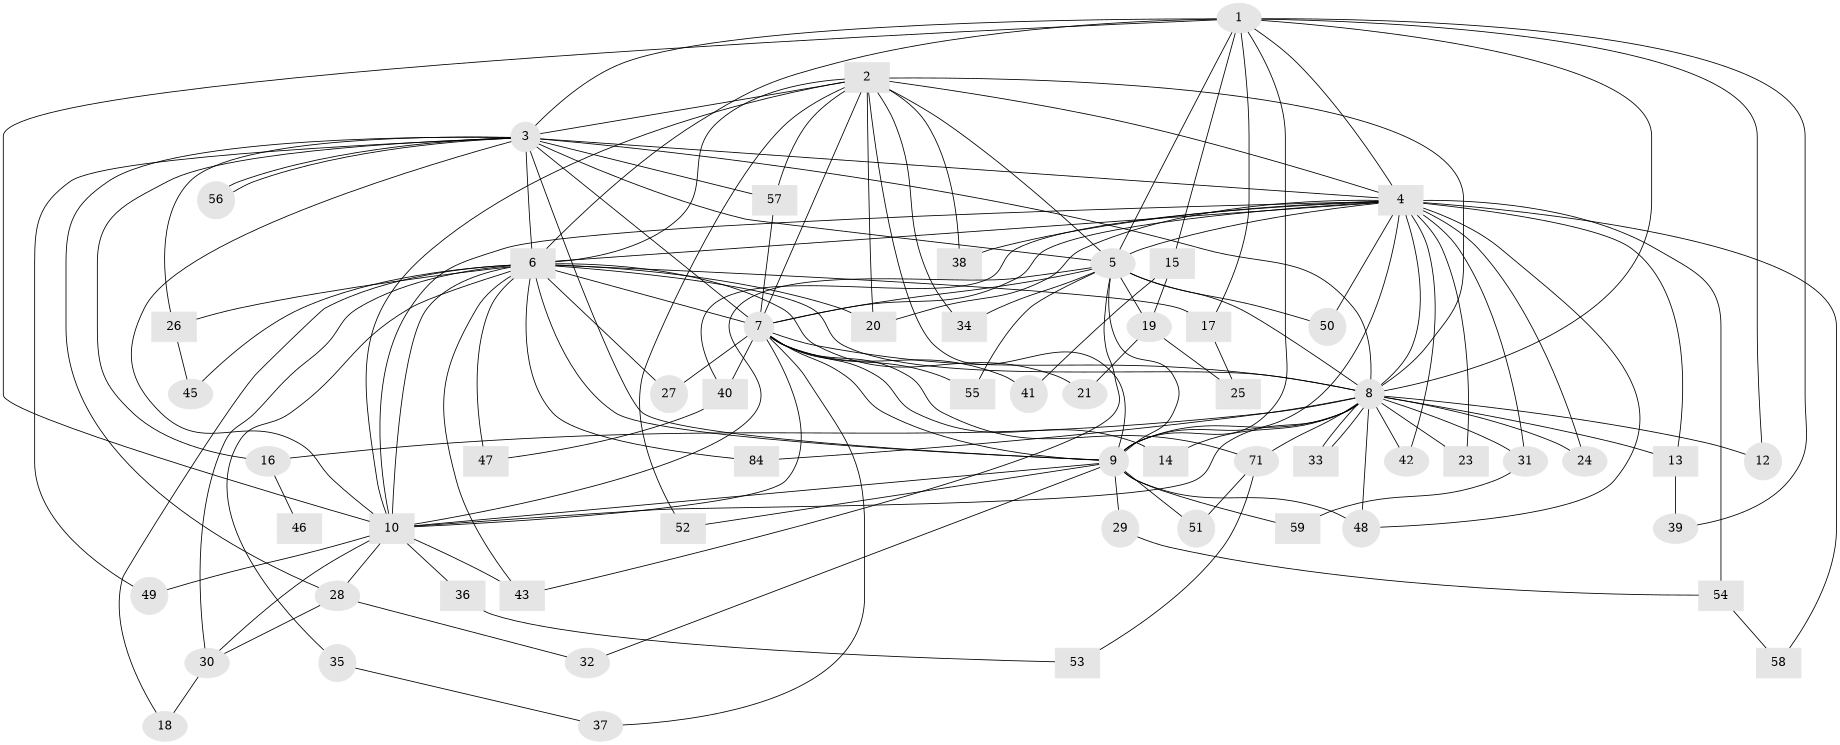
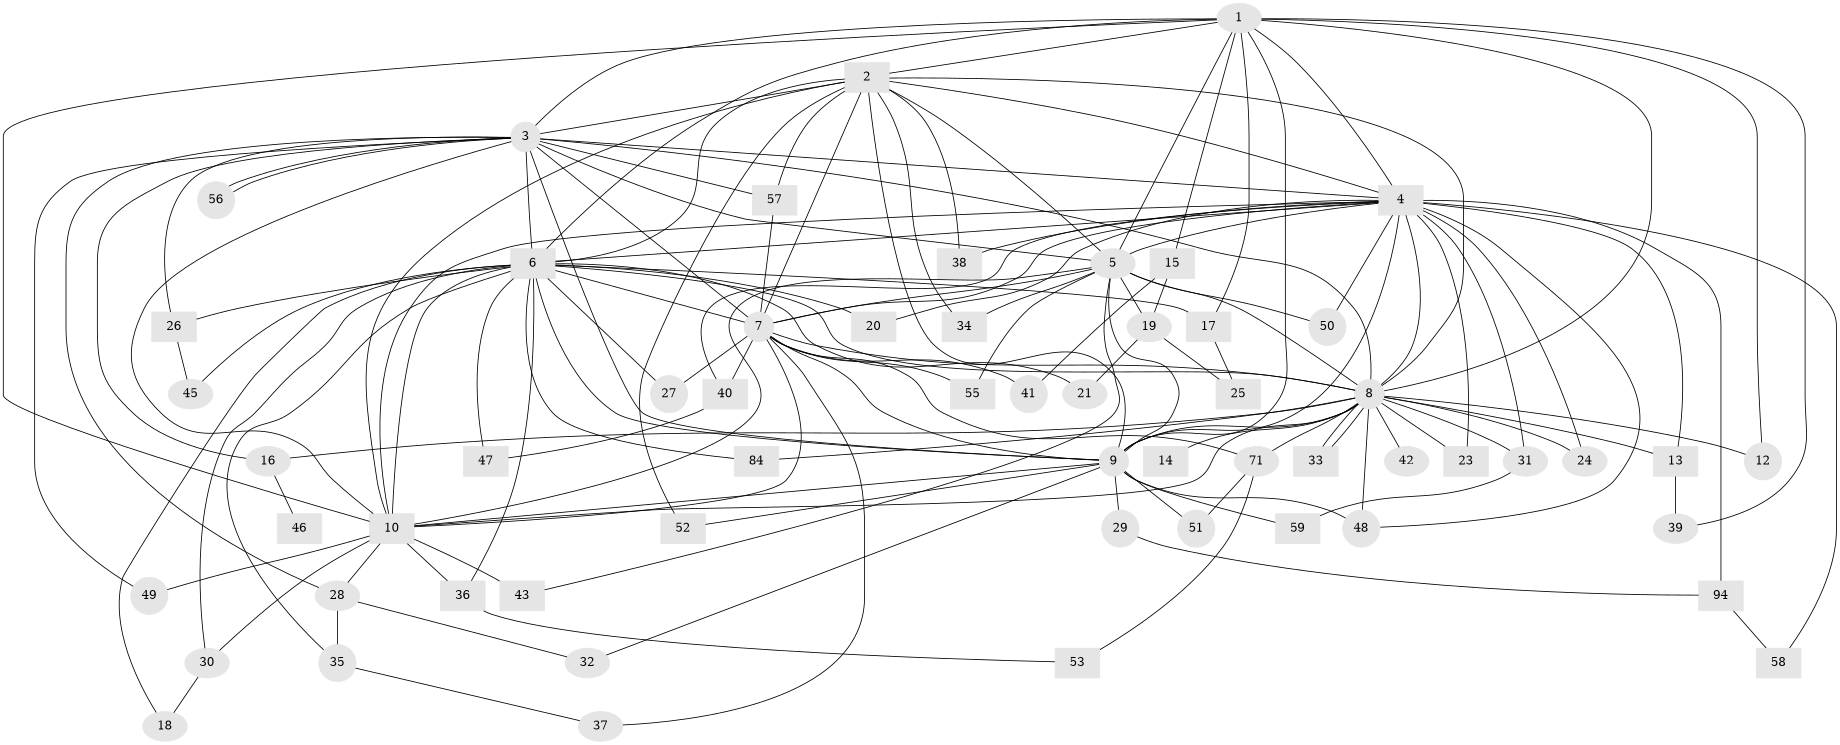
edge "2" -- "20": now "2" -- "1"
edge "4" -- "42": removed
edge "7" -- "14": removed
edge "6" -- "43": now "6" -- "36"
node "54": label "54" -> "94"
edge "28" -- "30": now "28" -- "35"
